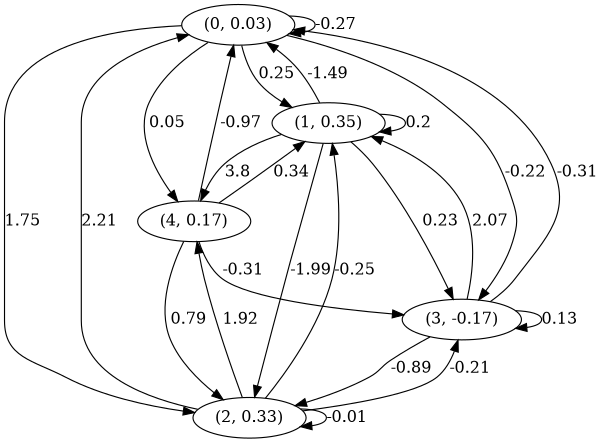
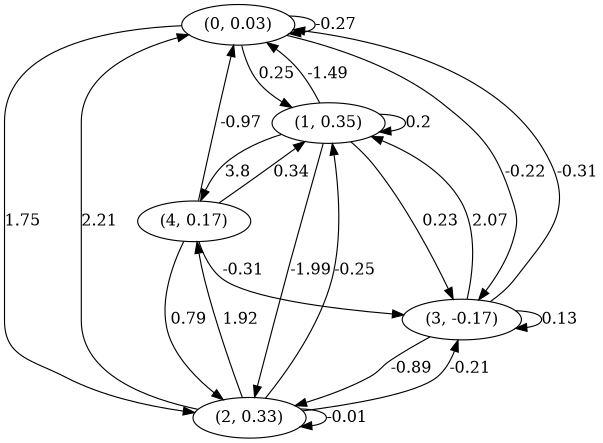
edge "(0, 0.03)" -> "(4, 0.17)": removed, label "0.05"
